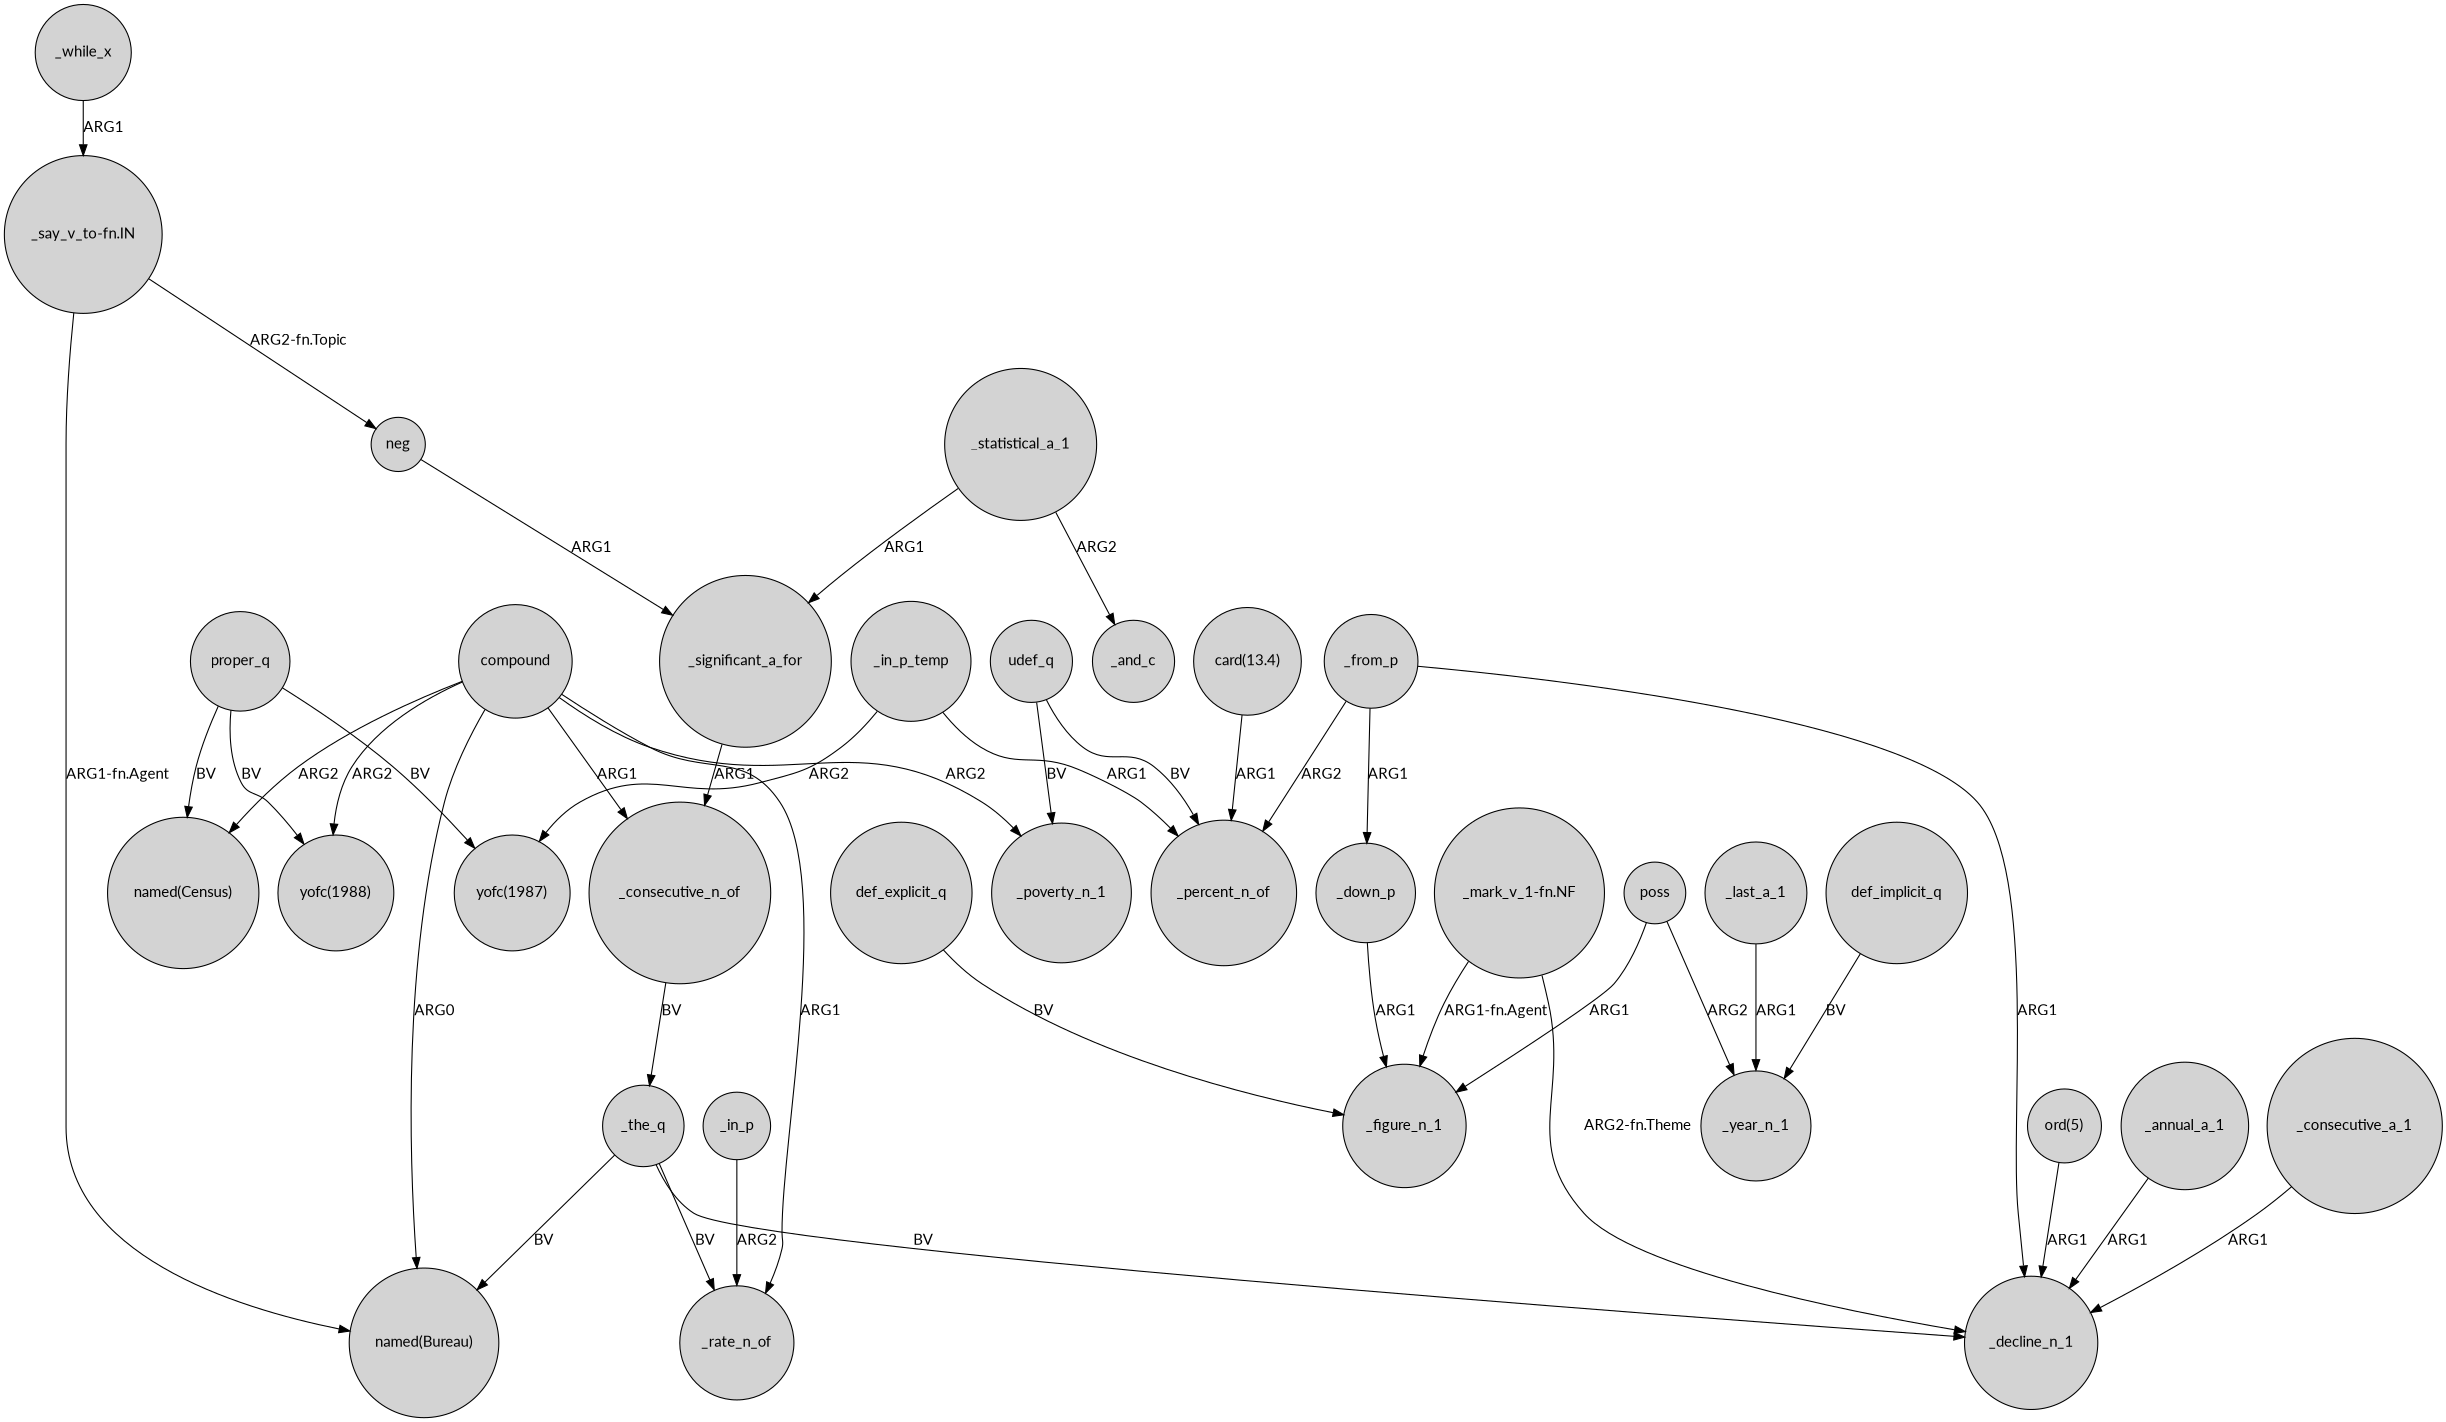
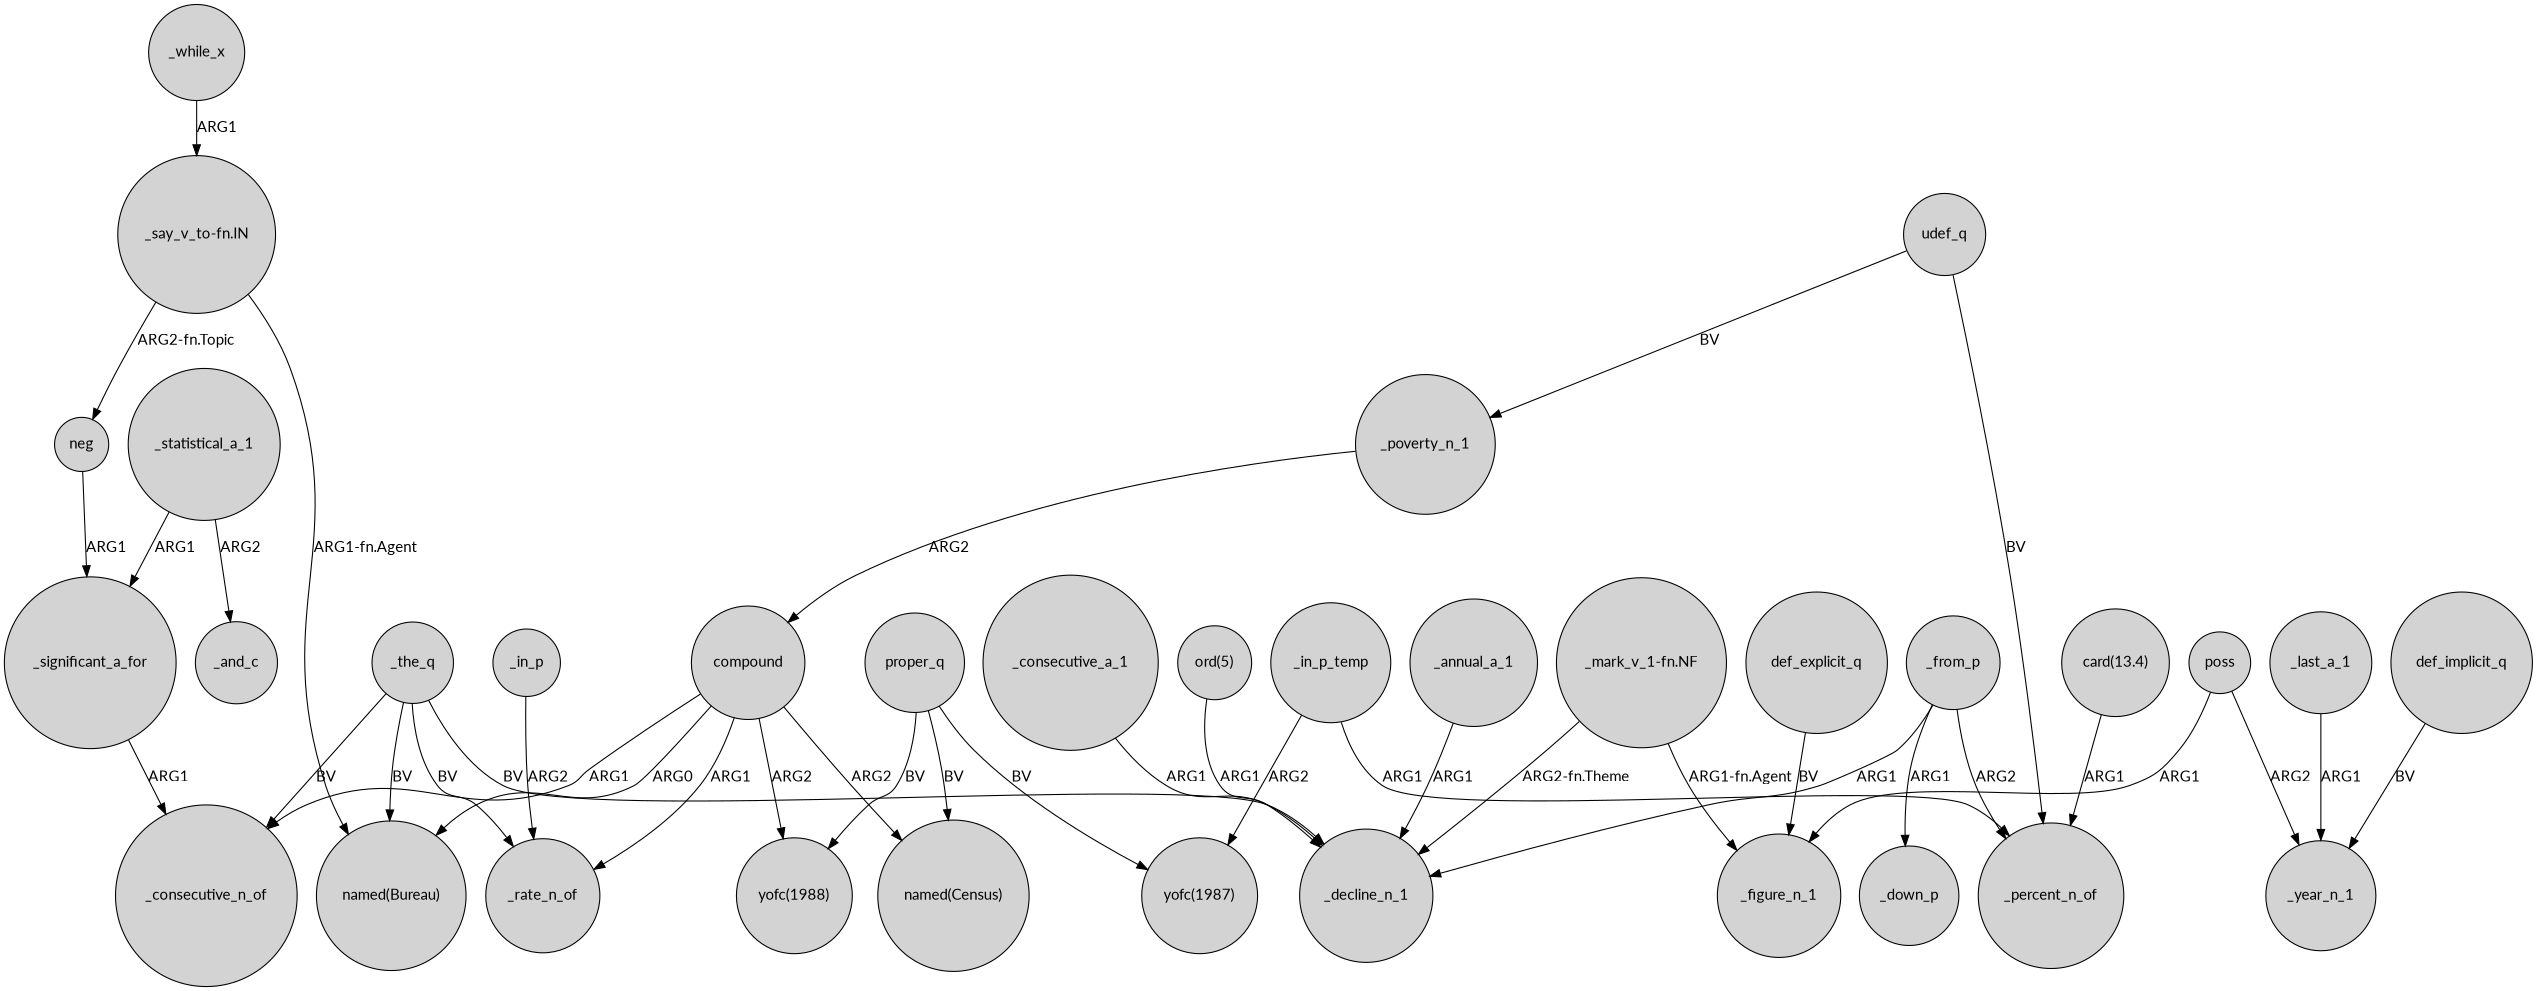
edge "compound" -> "_poverty_n_1": reversed
edge "_down_p" -> "_figure_n_1": removed, label "ARG1"
edge "_consecutive_n_of" -> "_the_q": reversed
